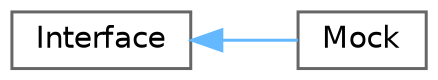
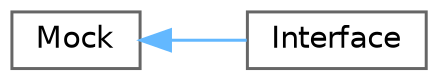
edge "Mock" -> "Interface": reversed
